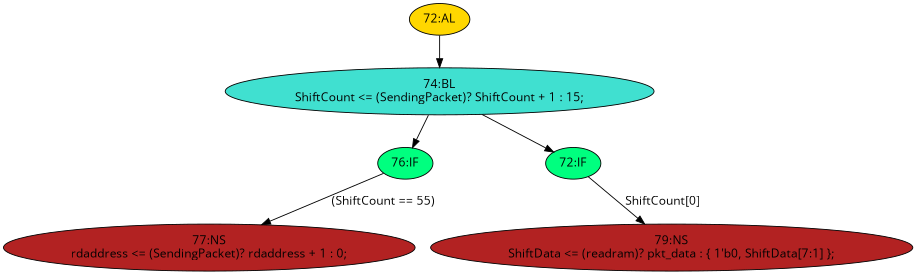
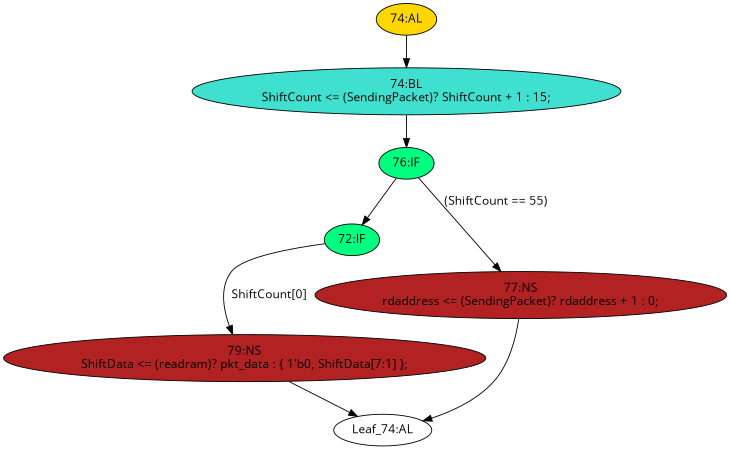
node "72:AL": label "72:AL" -> "74:AL"
edge "74:BL ShiftCount <= (SendingPacket)? ShiftCount + 1 : 15;" -> "72:IF": now "76:IF" -> "72:IF"
node "Leaf_74:AL": added
